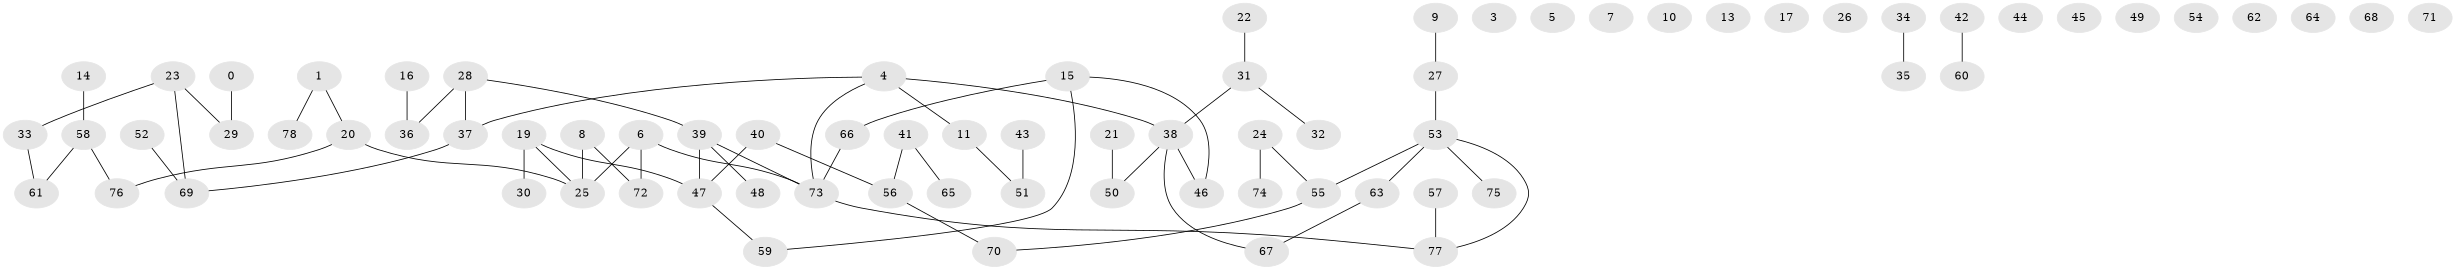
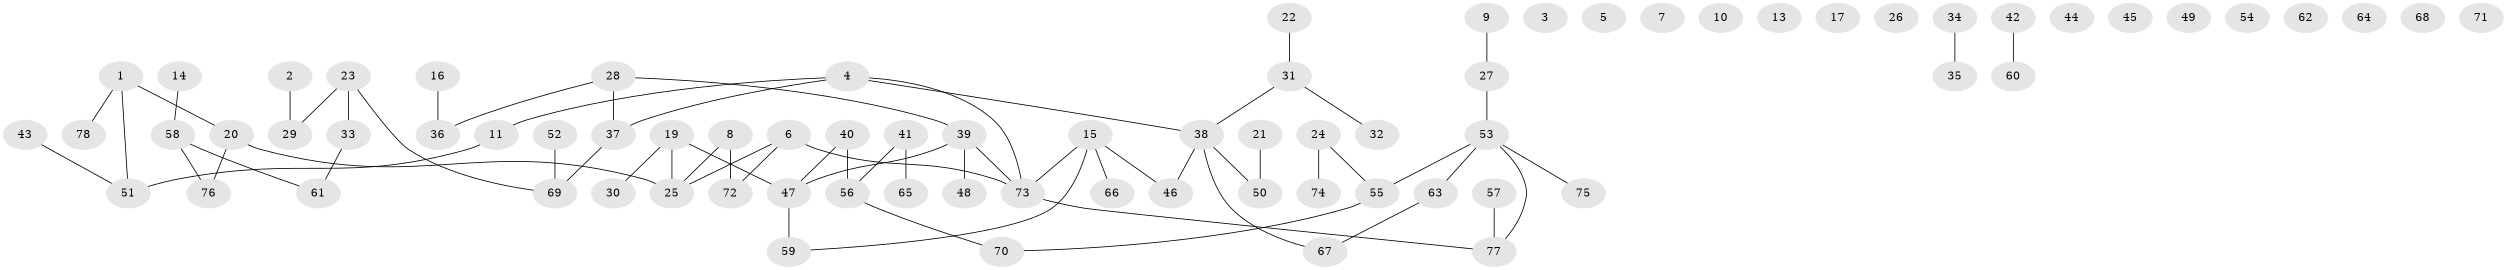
node "0": label "0" -> "2"
edge "1" -- "51": added
edge "66" -- "73": now "15" -- "73"
